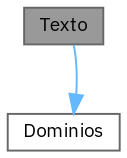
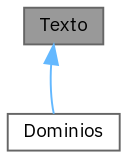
edge "Texto" -> "Dominios": reversed
